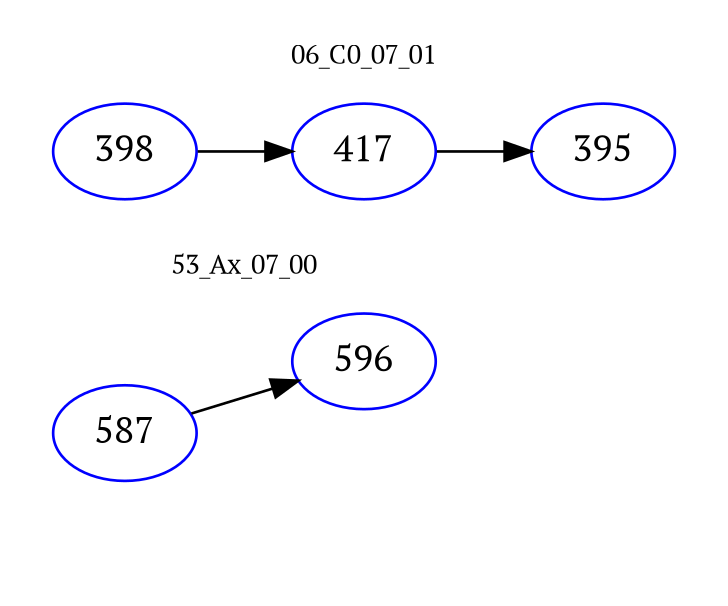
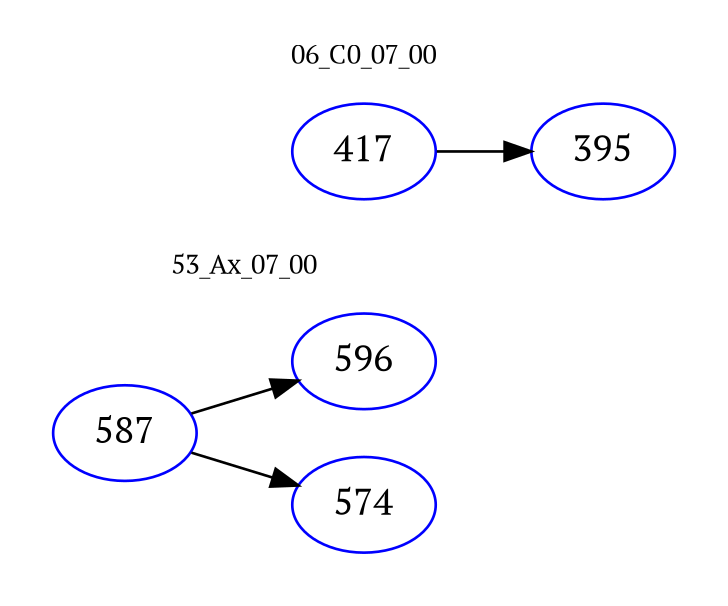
cluster "06_C0_07_01": label "06_C0_07_01" -> "06_C0_07_00"
node "398": removed
node "574": added
